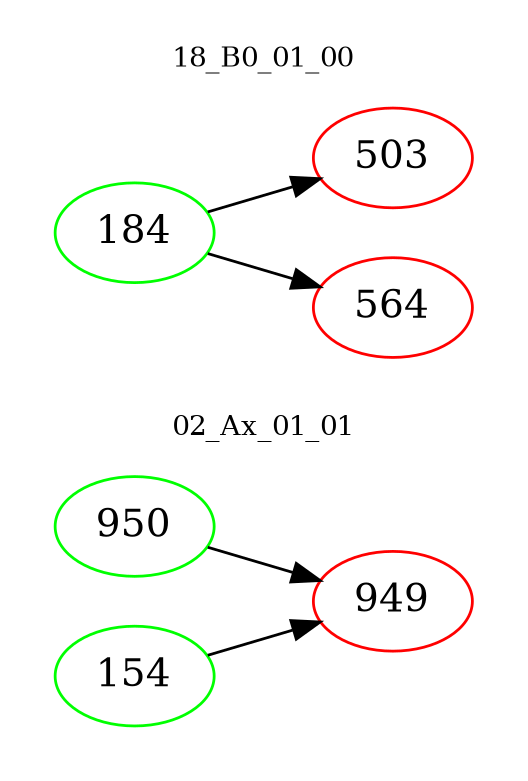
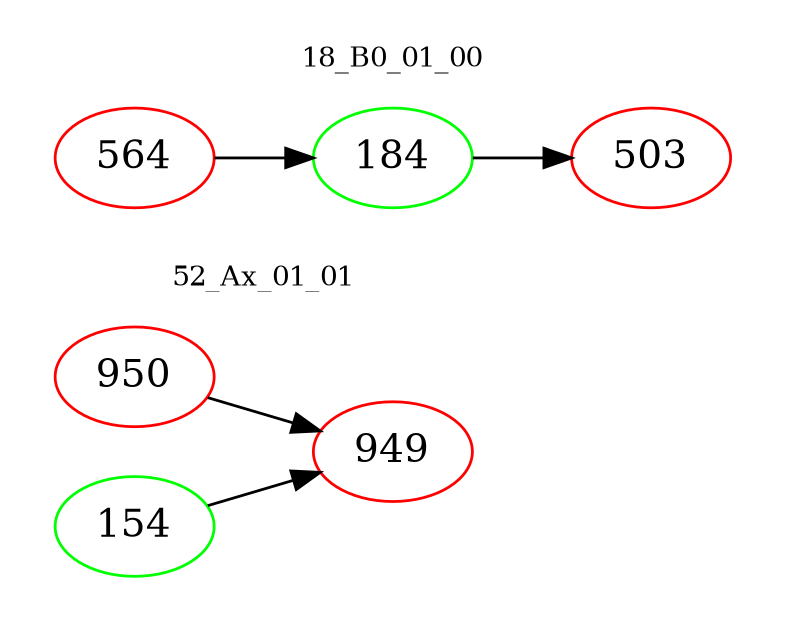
edge "184" -> "564": reversed
cluster "02_Ax_01_01": label "02_Ax_01_01" -> "52_Ax_01_01"
node "950": color green -> red
